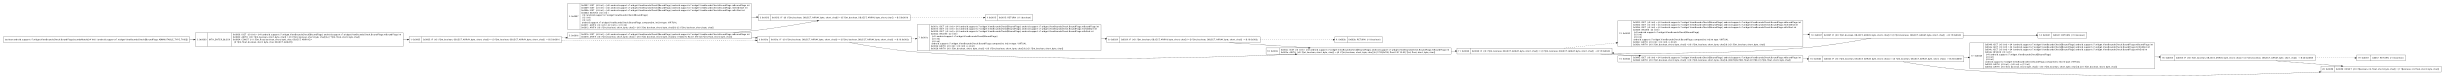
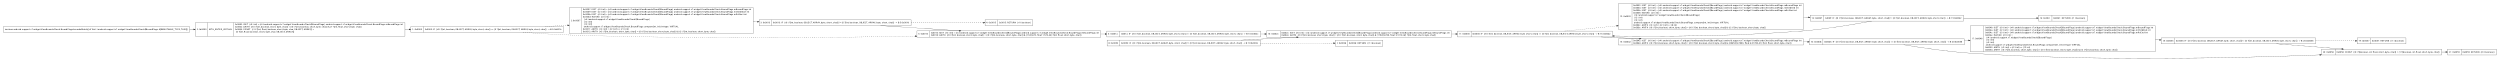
edge "5: 0x0016" -> "3: 0x0013": reversed
node "7: 0x001c": removed
node "0: 0x0000": text "MTH_ENTER_BLOCK" -> "MTH_ENTER_VIRTUAL"
edge "1: 0x0005" -> "6: 0x001a": now "1: 0x0005" -> "2: 0x0007"
node "21: 0x0059": added
